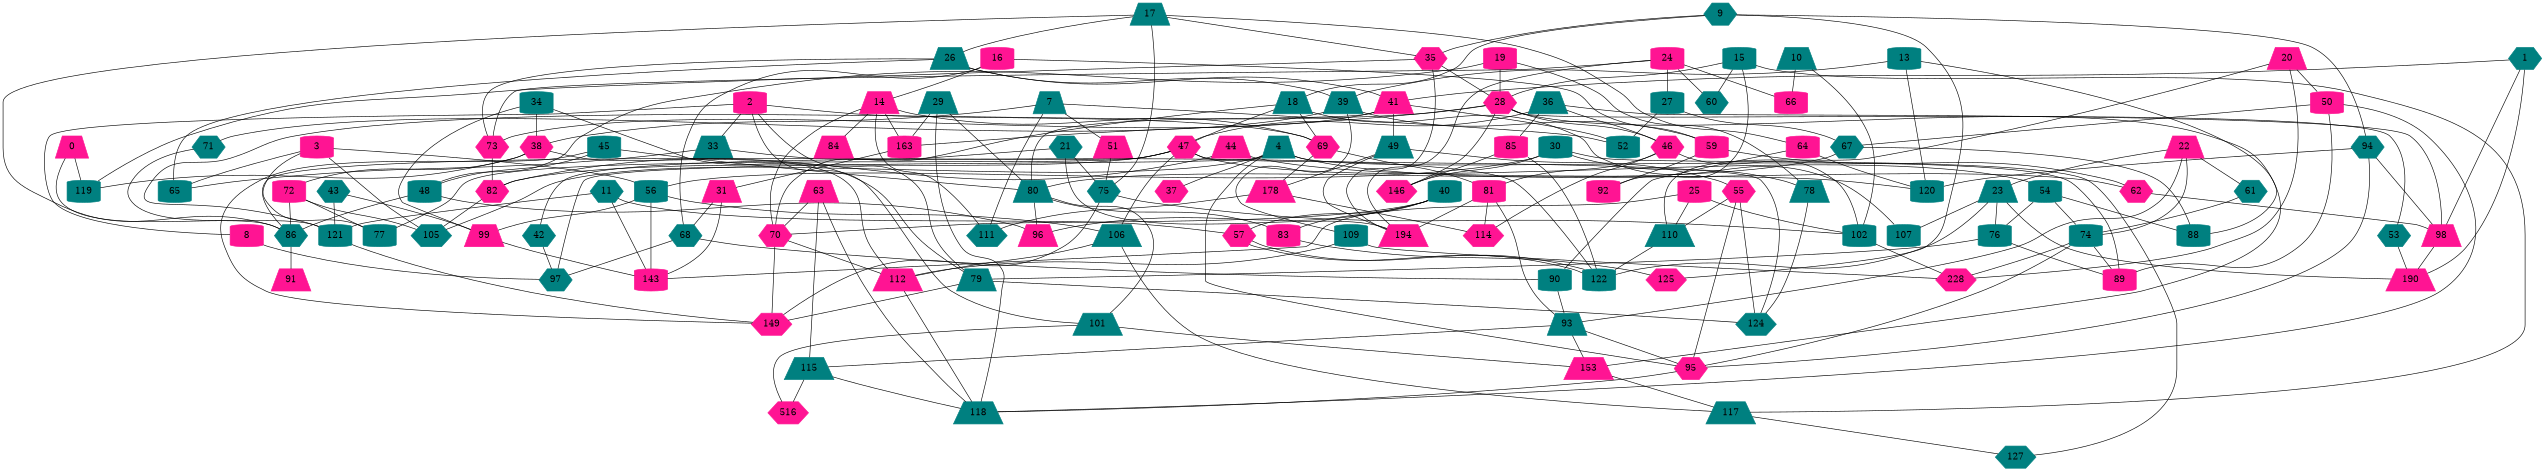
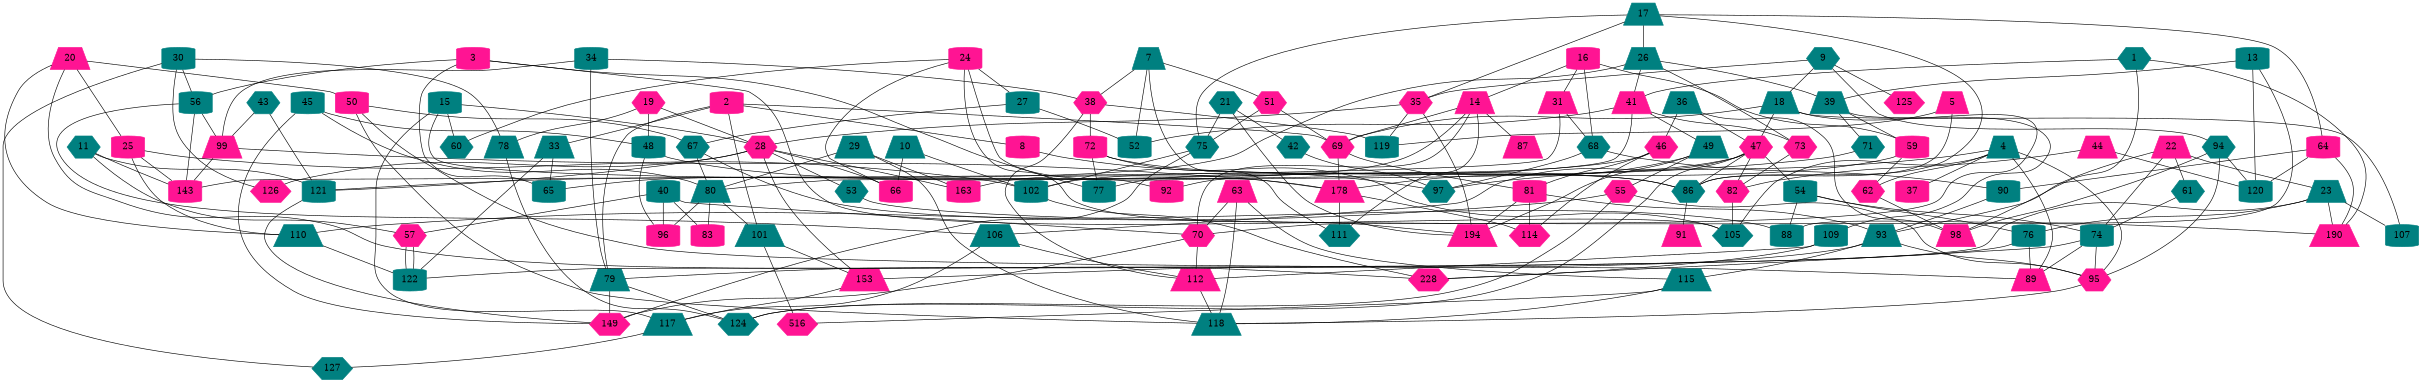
node "19": shape cylinder -> hexagon
edge "24" -- "73": now "24" -- "178"
edge "20" -- "25": added
edge "51" -- "69": added
edge "28" -- "46": now "28" -- "66"
node "0": label "0" -> "5"
node "84": label "84" -> "87"
node "51": shape trapezium -> hexagon
node "85": removed
edge "99" -- "178": added
edge "163" -- "31": now "16" -- "31"
node "37": shape hexagon -> cylinder
node "146": label "146" -> "126"
node "96": shape trapezium -> cylinder
edge "83" -- "125": removed
edge "98" -- "190": now "64" -- "190"
node "89": shape cylinder -> trapezium
